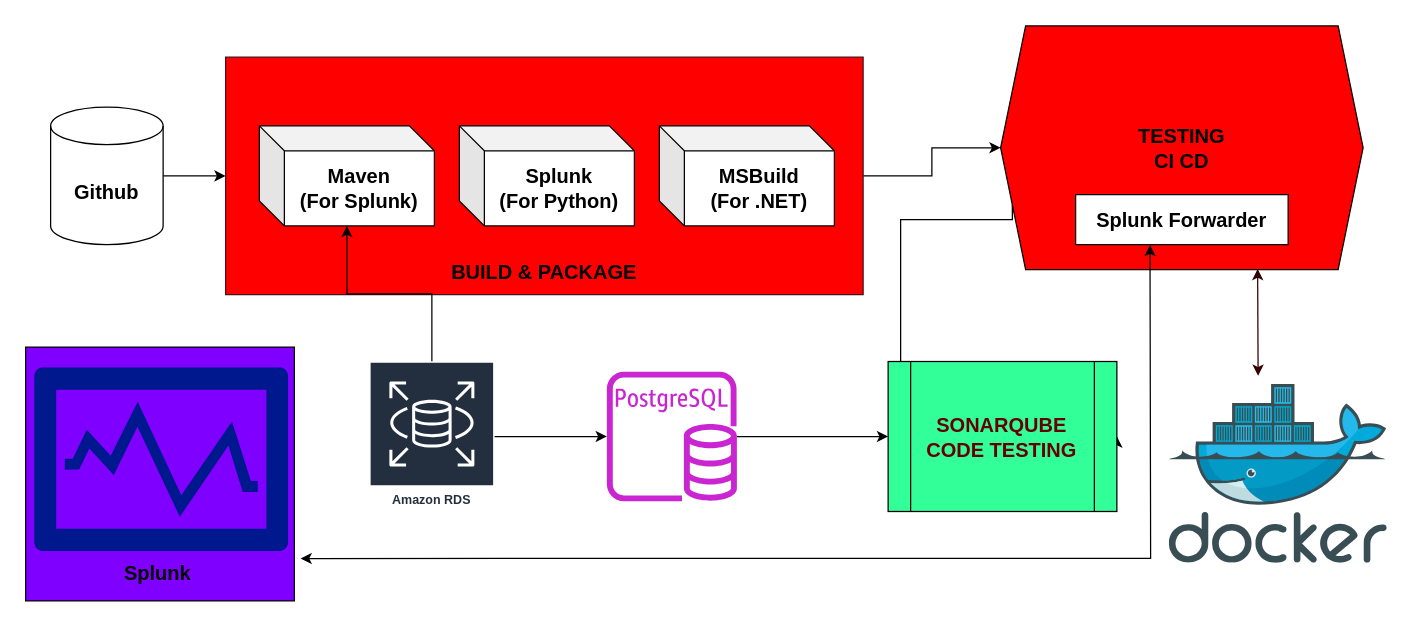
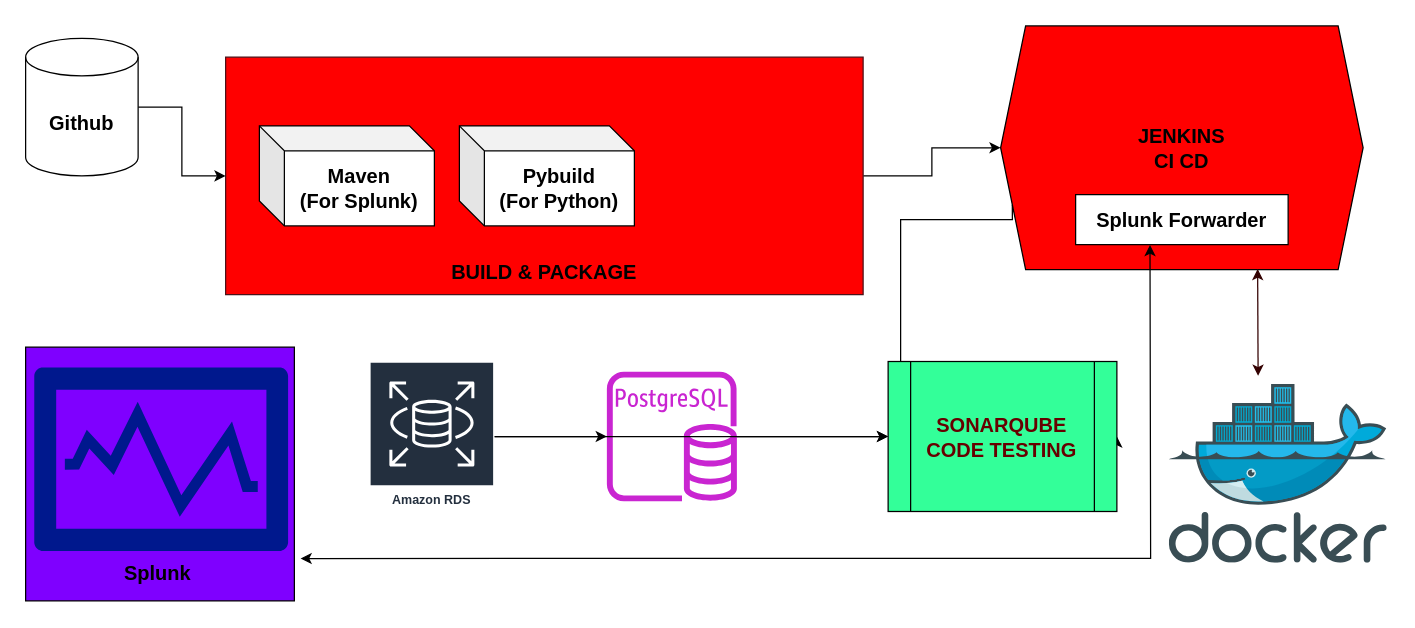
node "TESTING CI CD": label "TESTING CI CD" -> "JENKINS CI CD"
node "Github": moved (107, 176) -> (82, 107)
node "MSBuild (For .NET)": removed
node "Splunk (For Python)": label "Splunk (For Python)" -> "Pybuild (For Python)"
edge "Amazon RDS" -> "Maven (For Splunk)": now "Amazon RDS" -> "SONARQUBE CODE TESTING"
